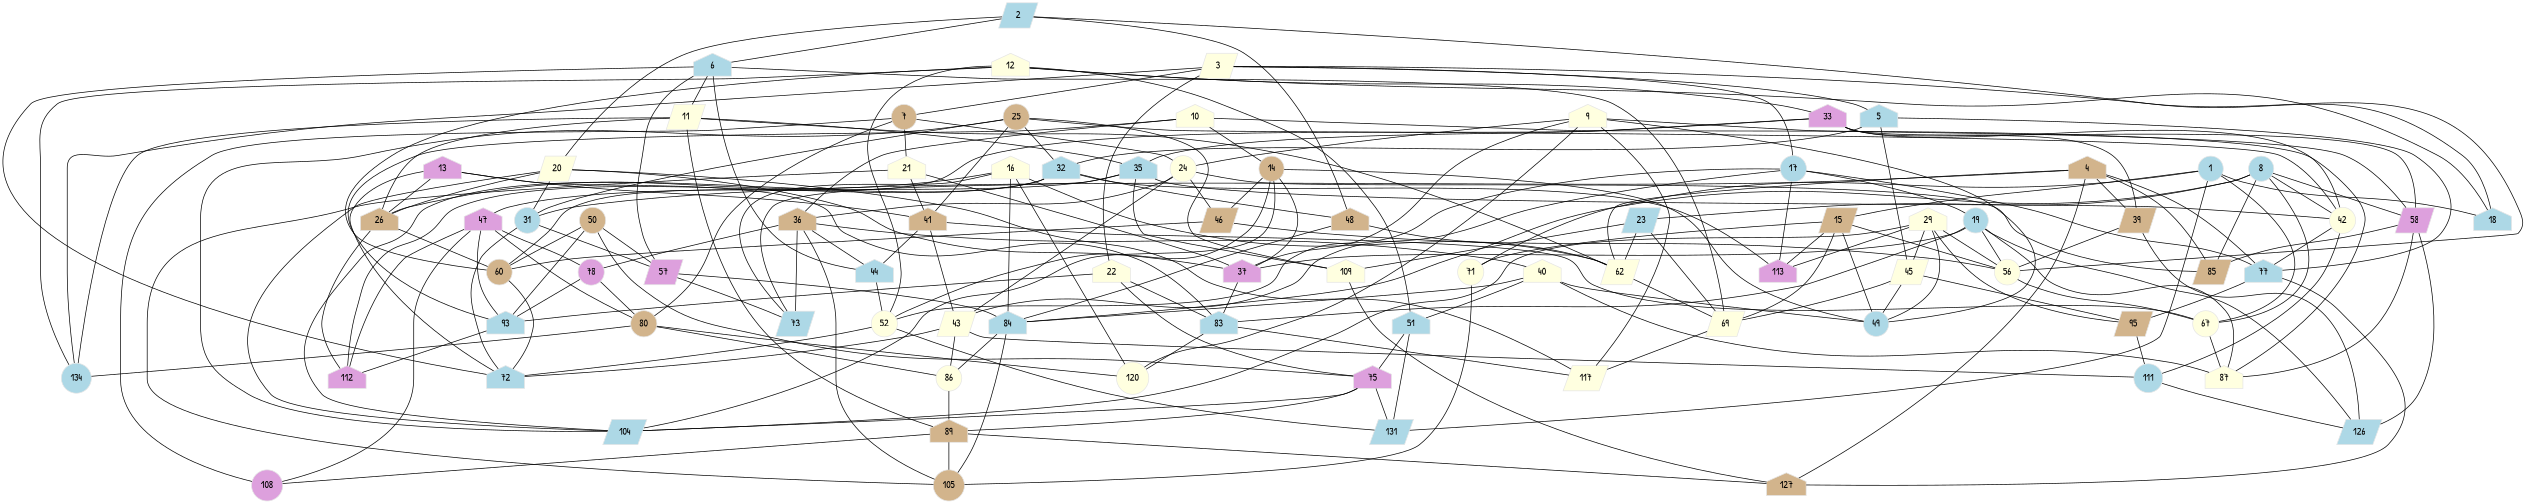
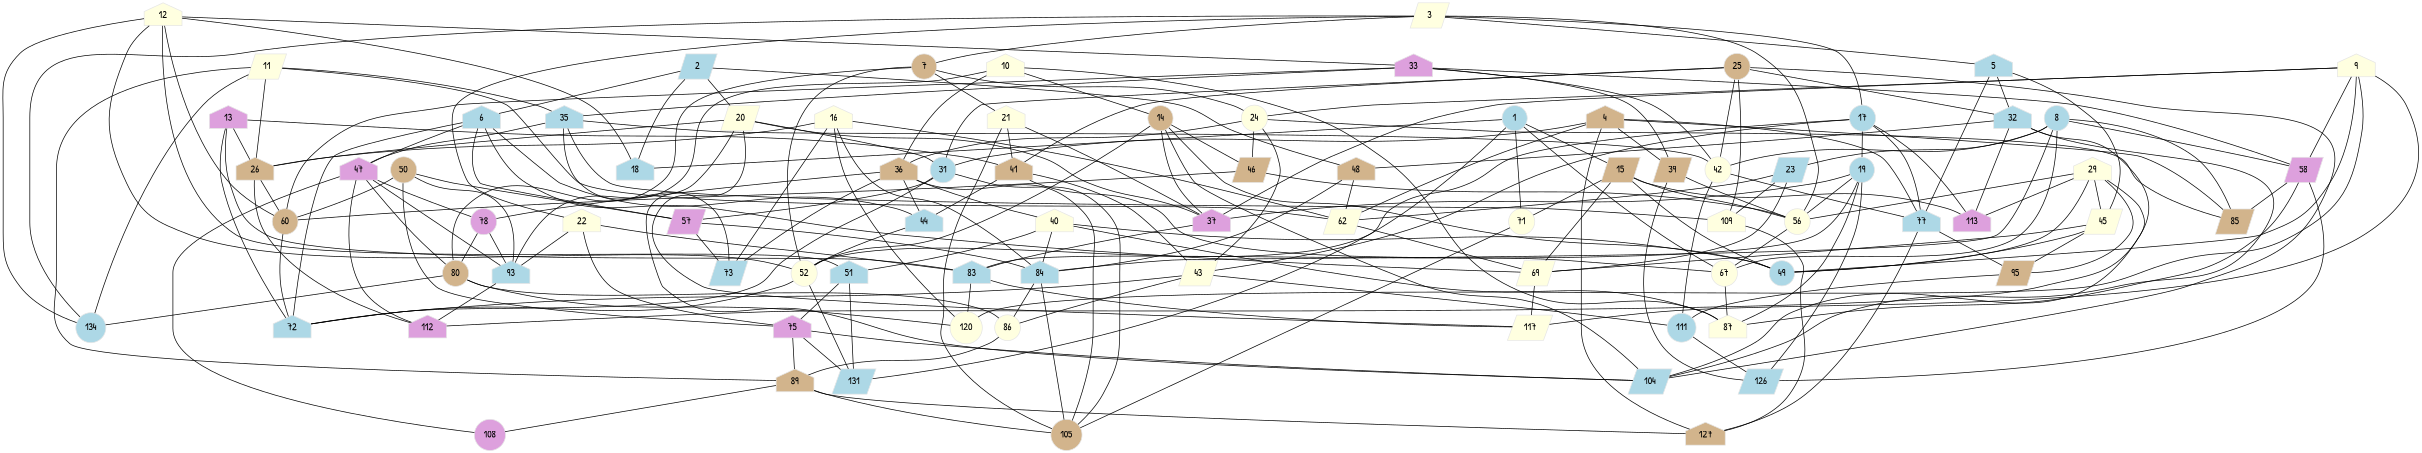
edge "6" -- "11": now "6" -- "47"
edge "7" -- "108": now "7" -- "52"
edge "31" -- "105": added
